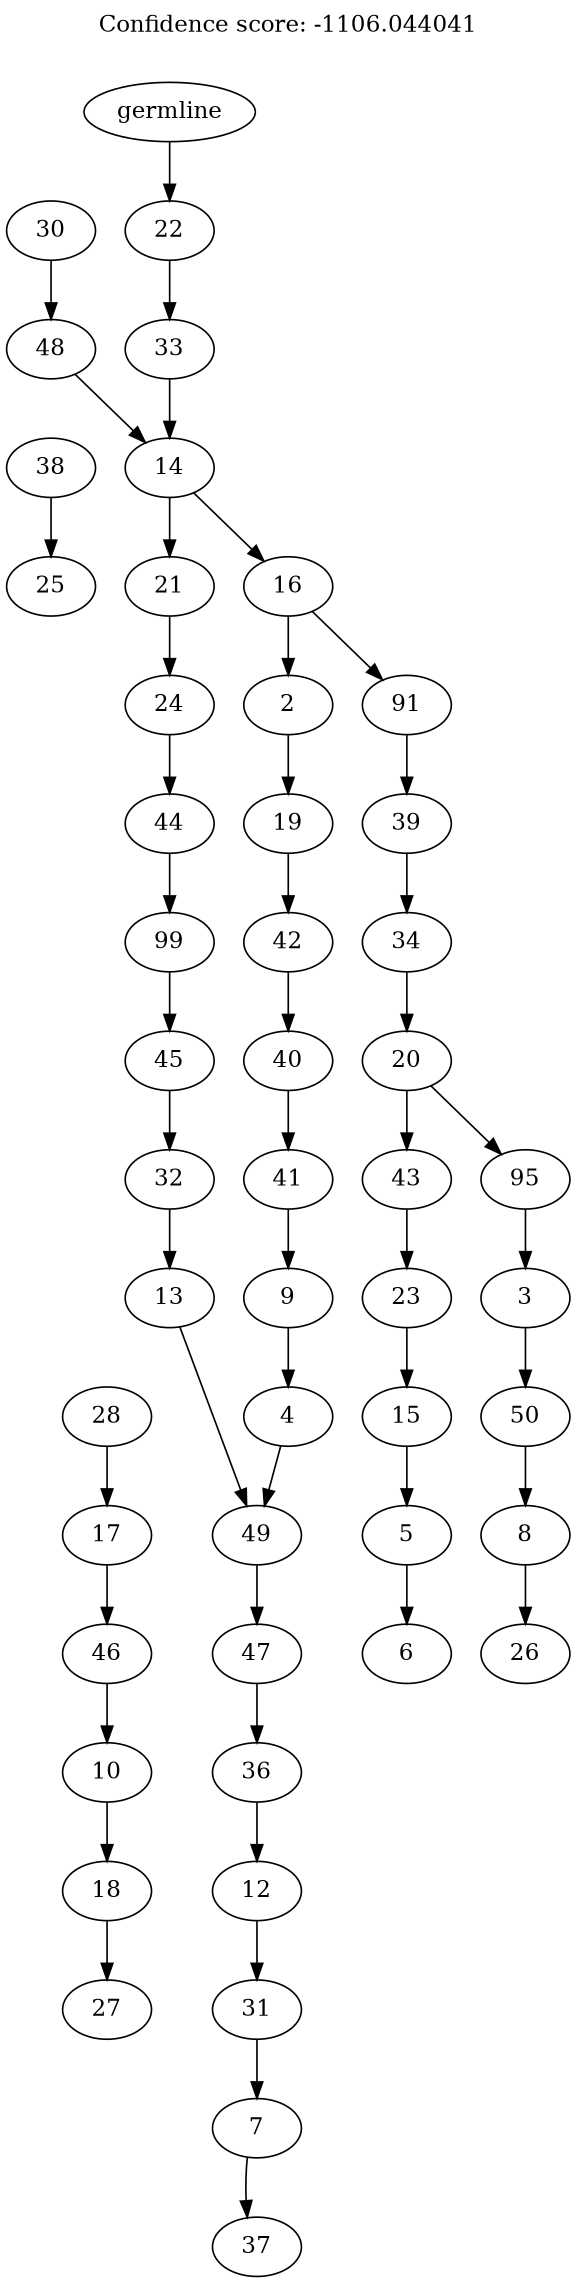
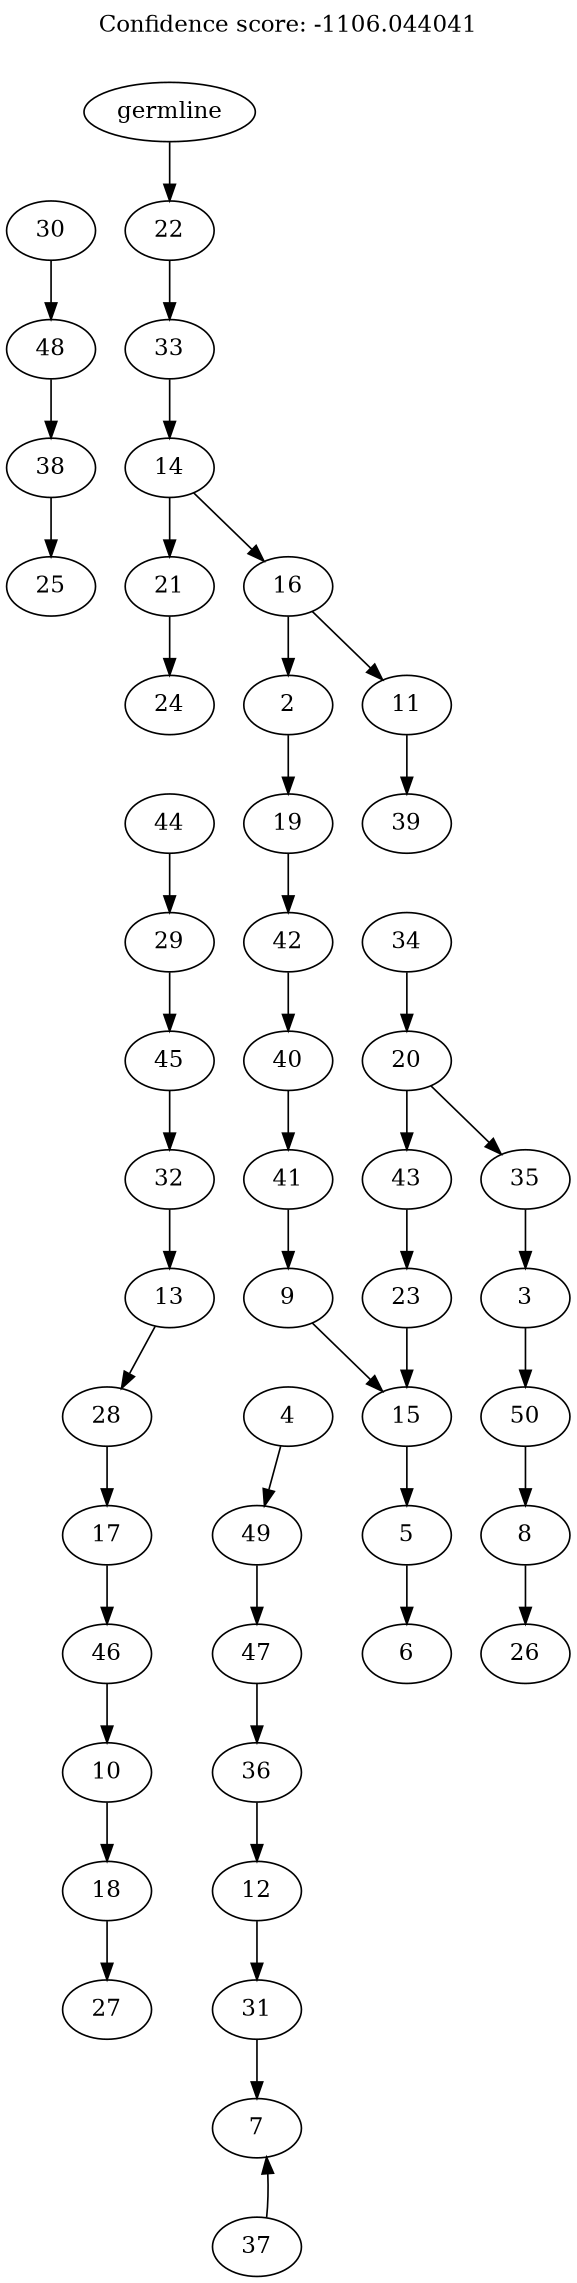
edge "48" -> "14": now "48" -> "38"
node "91": label "91" -> "11"
edge "24" -> "44": removed
edge "39" -> "34": removed
node "99": label "99" -> "29"
node "95": label "95" -> "35"
edge "9" -> "4": now "9" -> "15"
edge "13" -> "49": now "13" -> "28"
edge "7" -> "37": reversed
